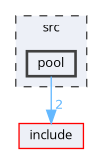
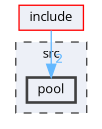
edge "pool" -> "include": reversed
